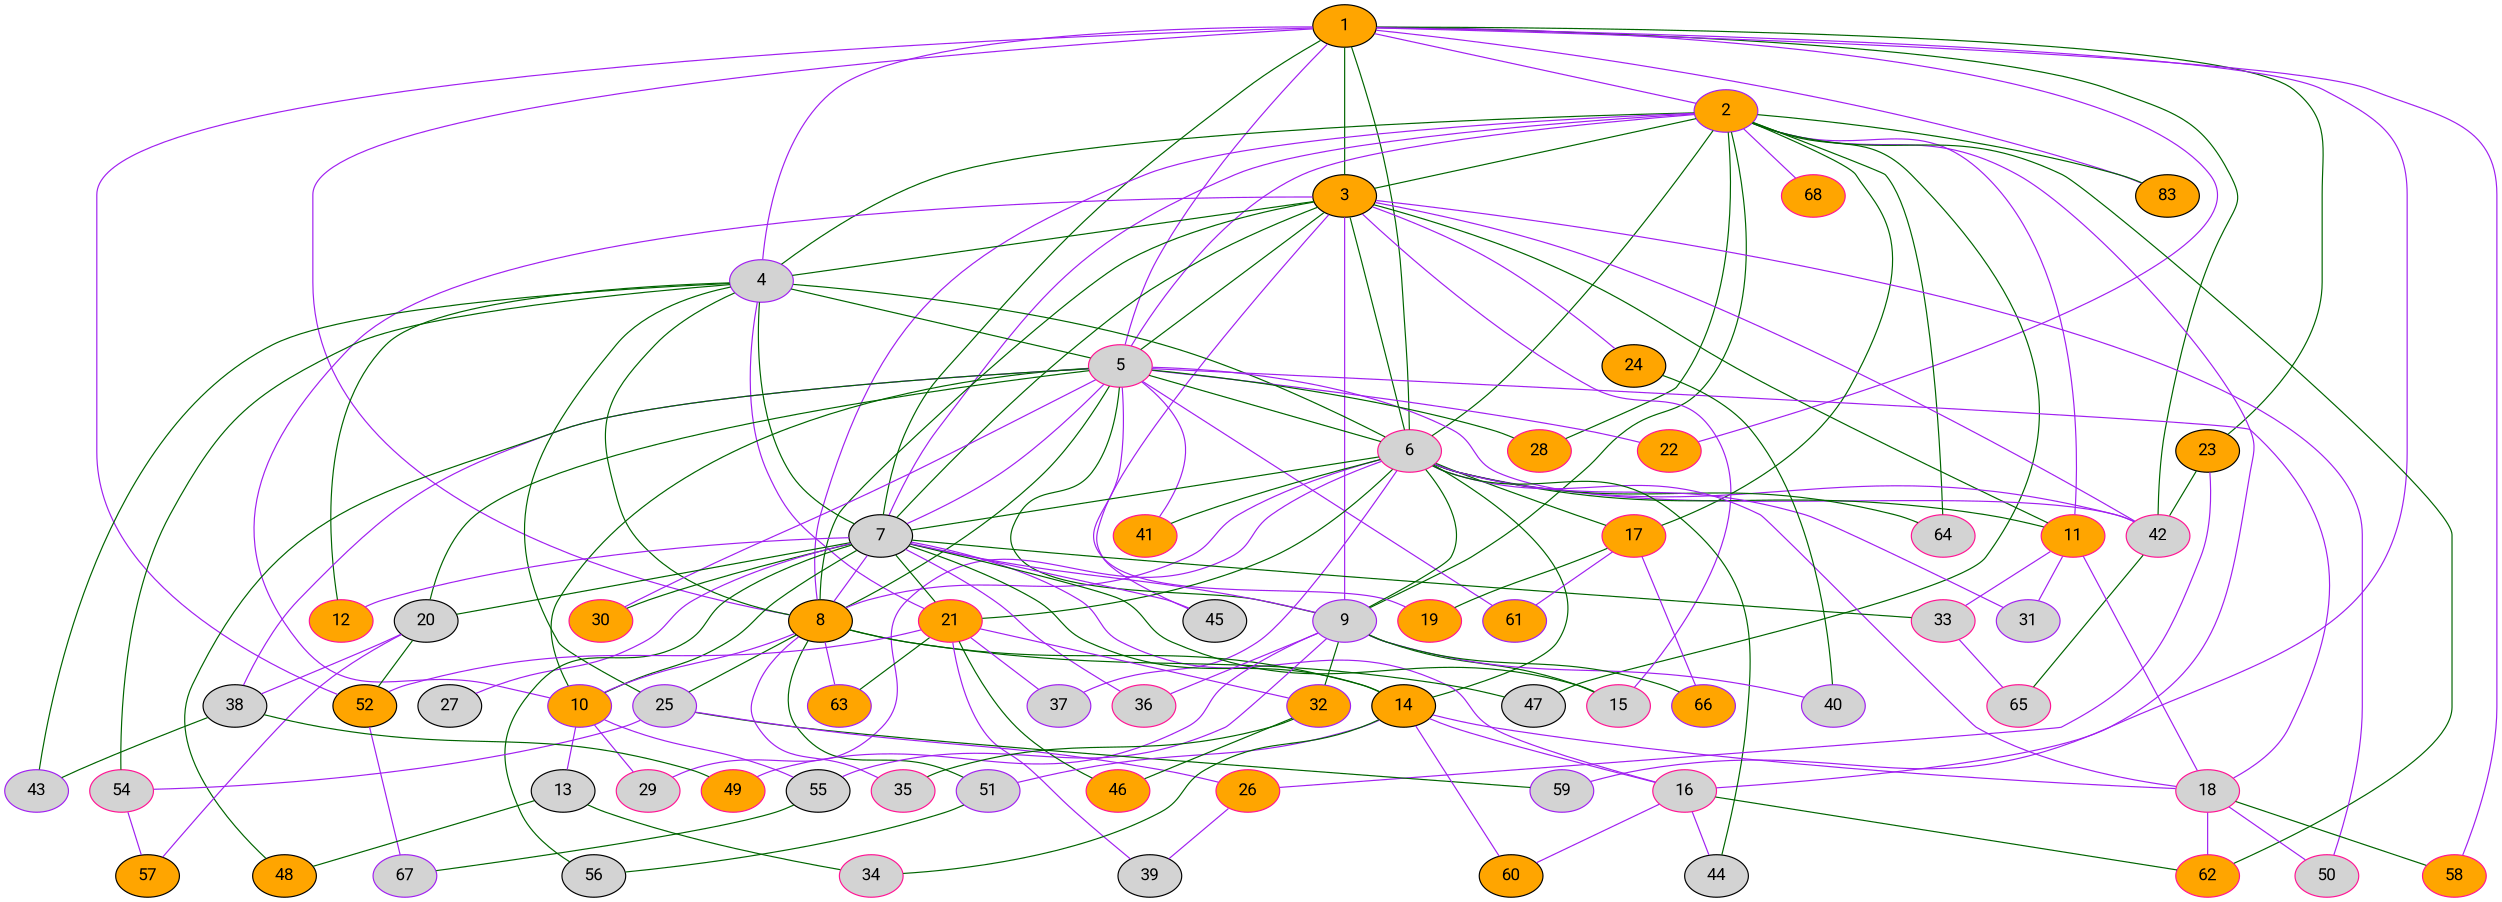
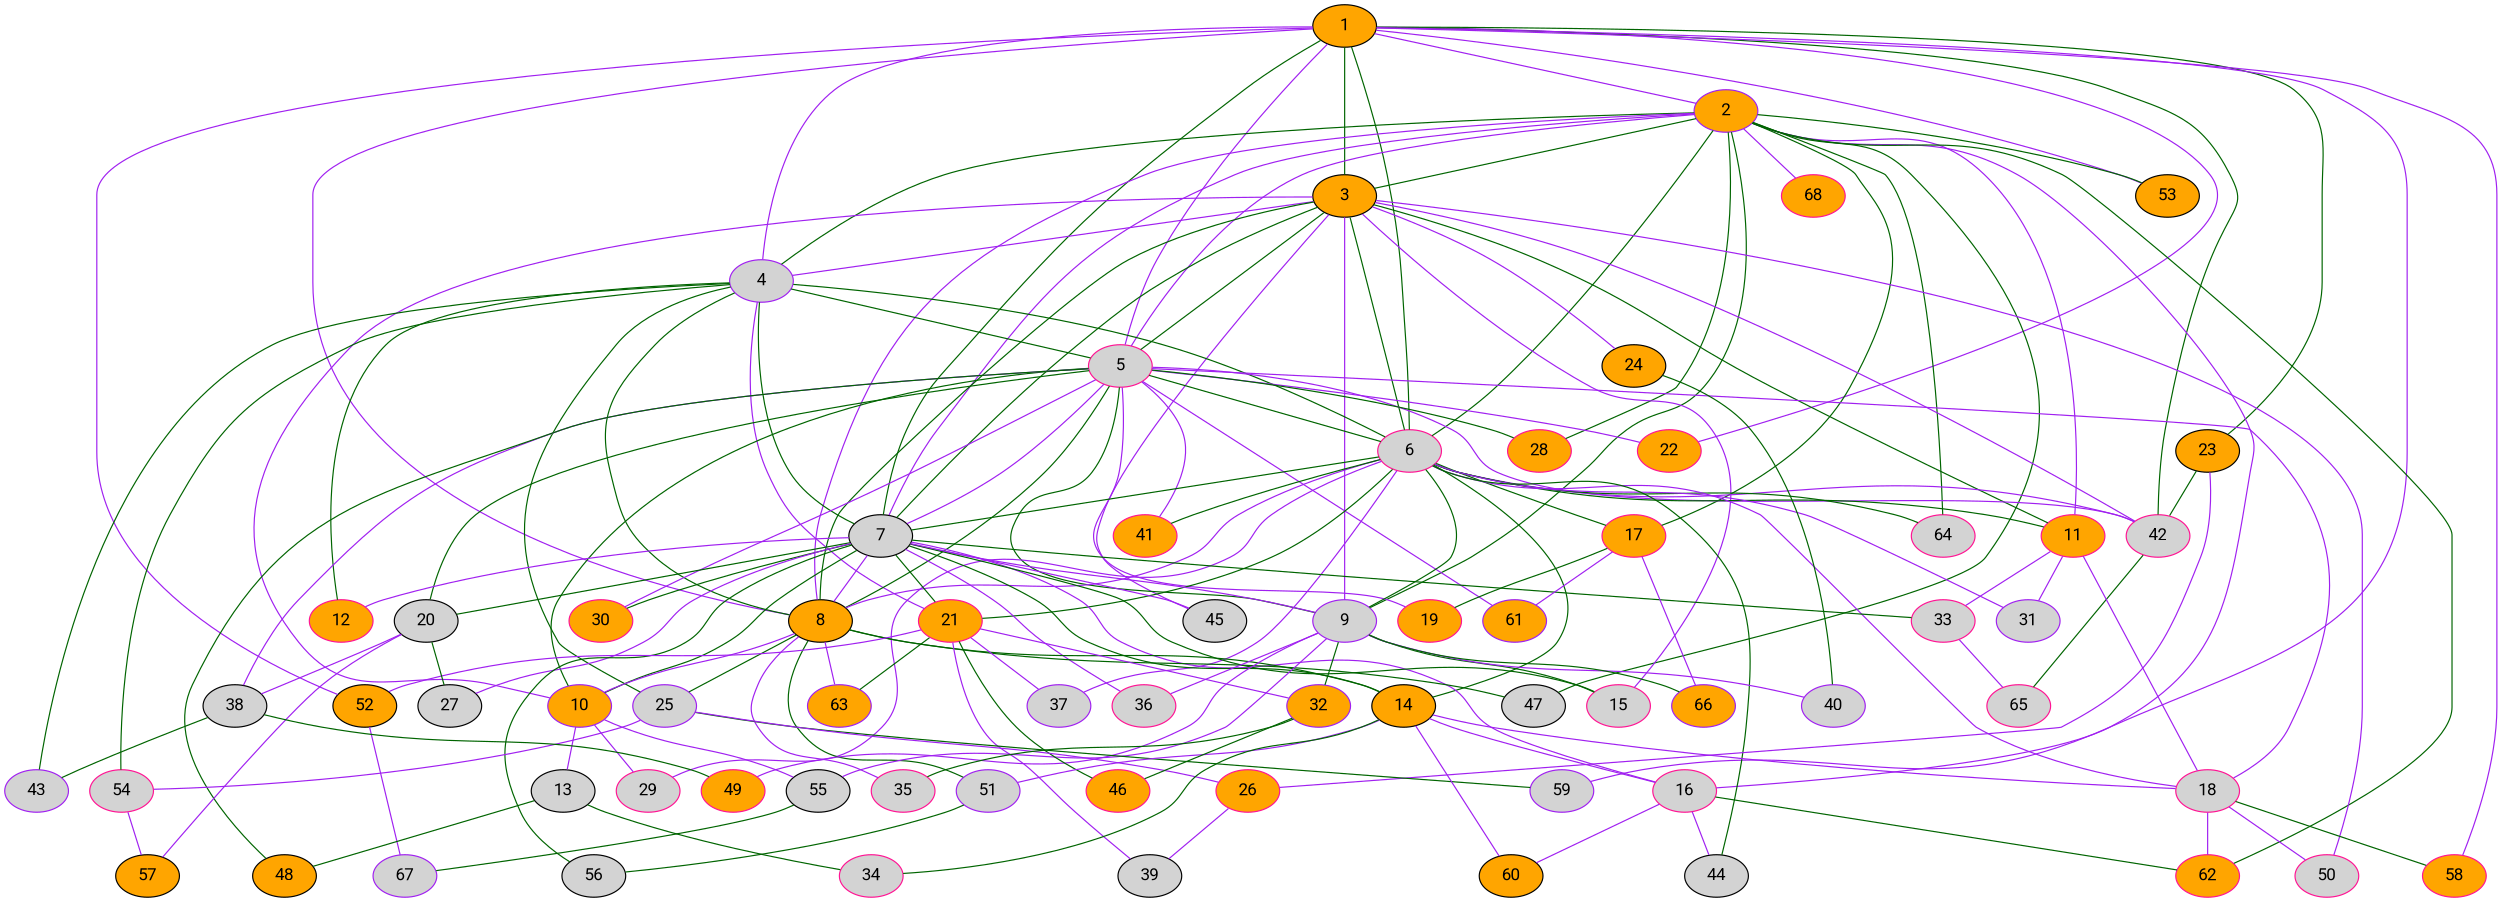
node "83": label "83" -> "53"
edge "3" -- "4": color darkgreen -> purple
edge "20" -- "52": now "20" -- "27"
